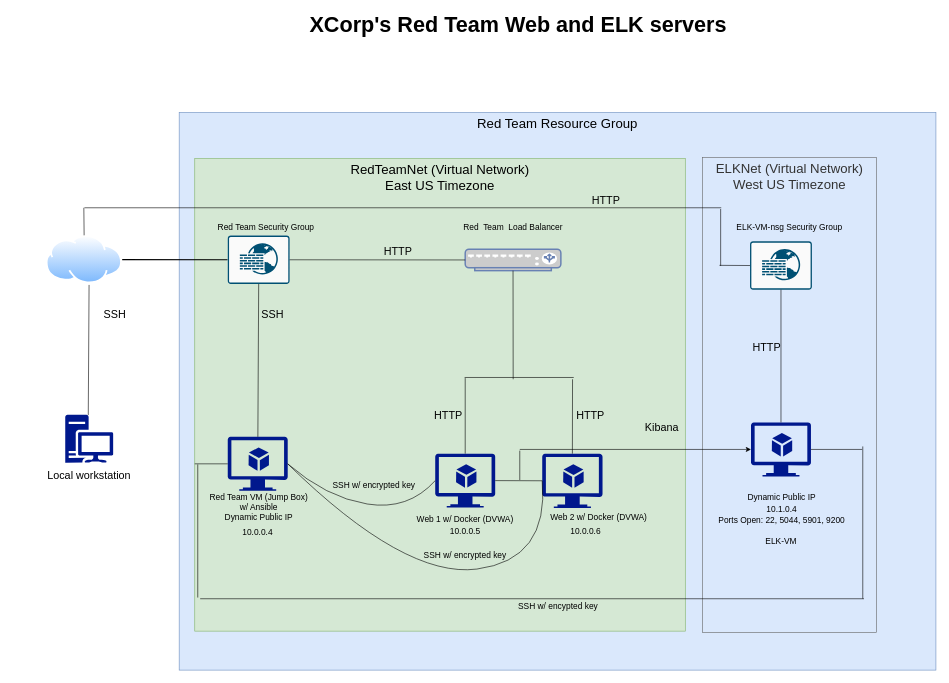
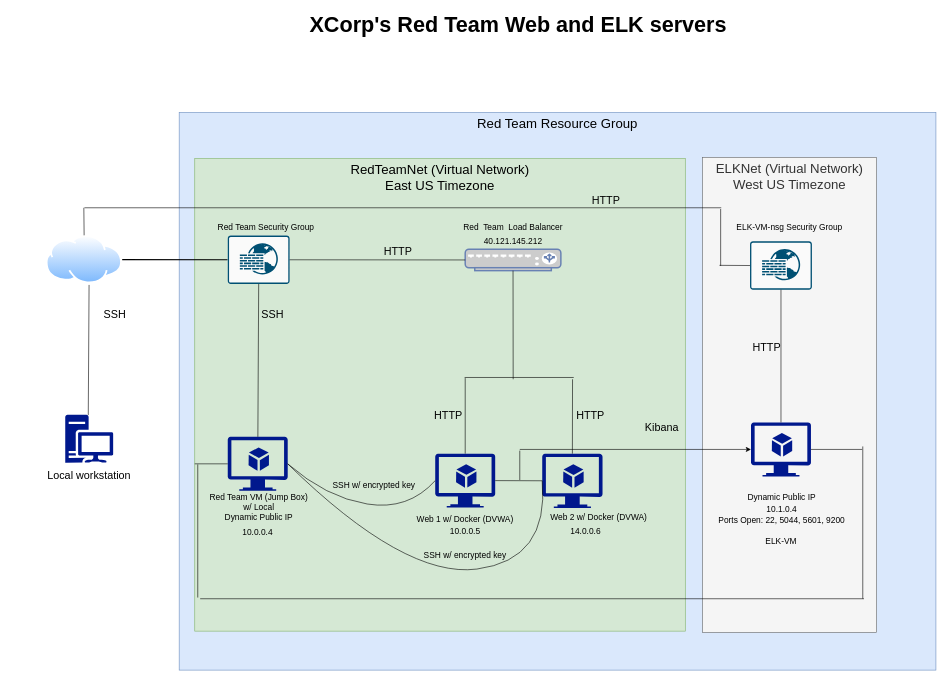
node "40.121.145.212": added
node "ELKNet (Virtual Network) West US Timezone": fillcolor #dae8fc -> #f5f5f5
node "Red Team VM (Jump Box) w/ Ansible": label "Red Team VM (Jump Box) w/ Ansible" -> "Red Team VM (Jump Box) w/ Local"
node "Ports Open: 22, 5044, 5901, 9200": label "Ports Open: 22, 5044, 5901, 9200" -> "Ports Open: 22, 5044, 5601, 9200"
node "10.0.0.6": label "10.0.0.6" -> "14.0.0.6"
node "SSH w/ encypted key": removed
